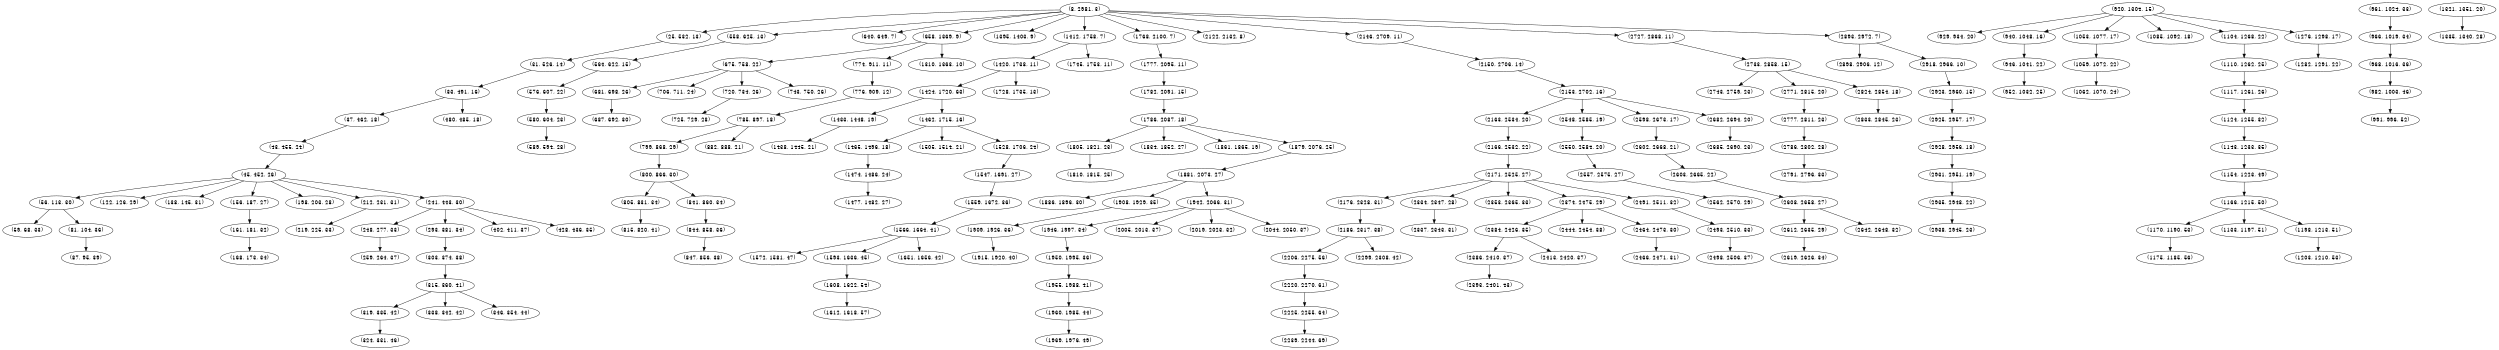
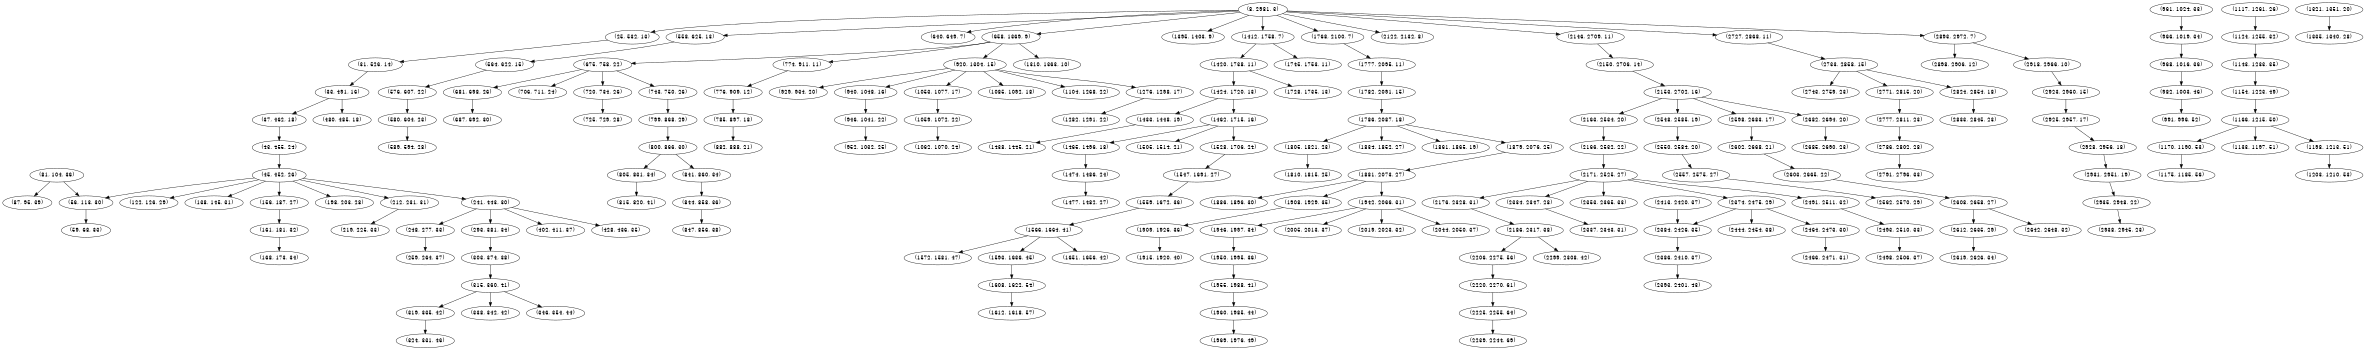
edge "(658, 1369, 9)" -> "(920, 1304, 15)": added
node "(1110, 1262, 25)": removed
node "(1424, 1720, 63)": label "(1424, 1720, 63)" -> "(1424, 1720, 13)"
node "(2598, 2673, 17)": label "(2598, 2673, 17)" -> "(2598, 2683, 17)"
edge "(785, 897, 18)" -> "(799, 868, 29)": now "(743, 750, 26)" -> "(799, 868, 29)"
edge "(56, 113, 30)" -> "(81, 104, 36)": reversed
edge "(2384, 2426, 35)" -> "(2413, 2420, 37)": reversed
